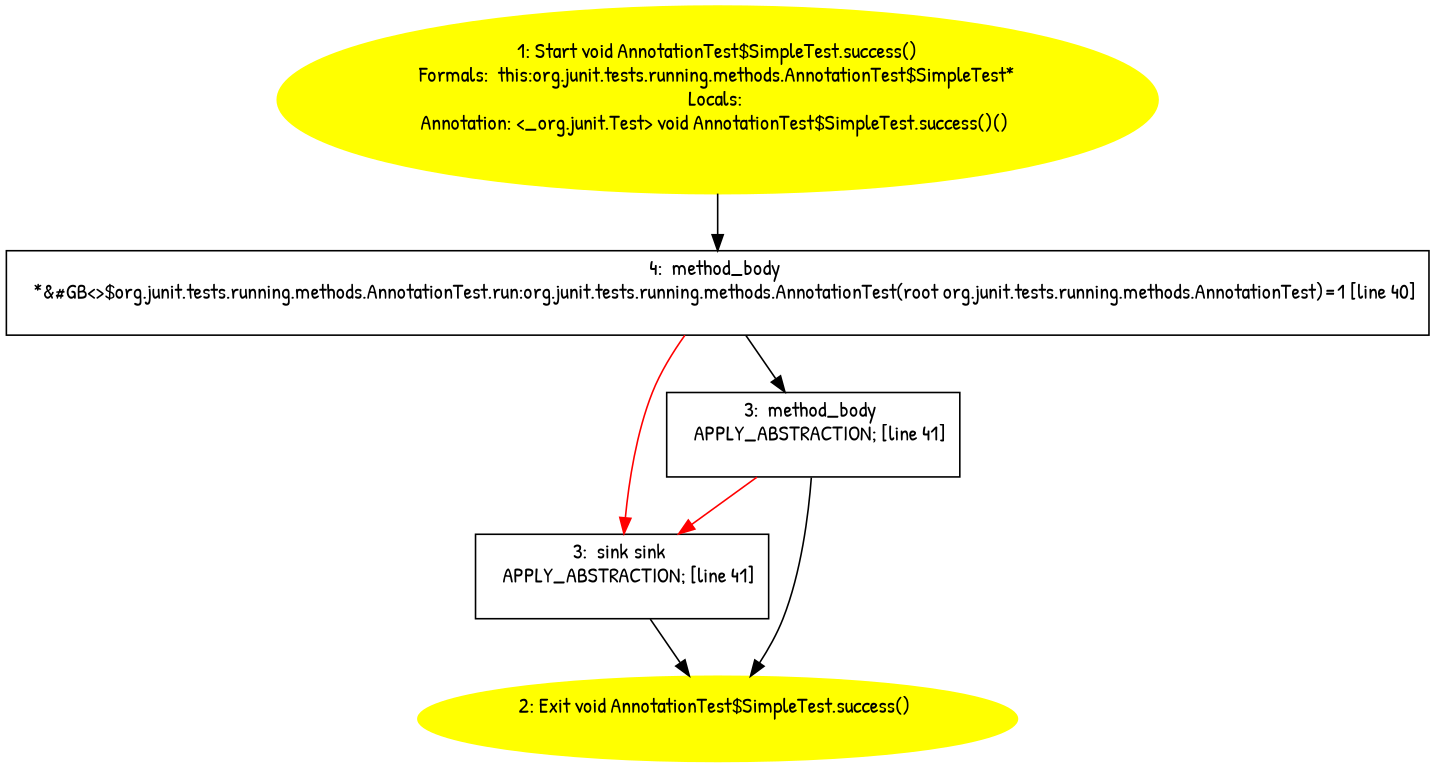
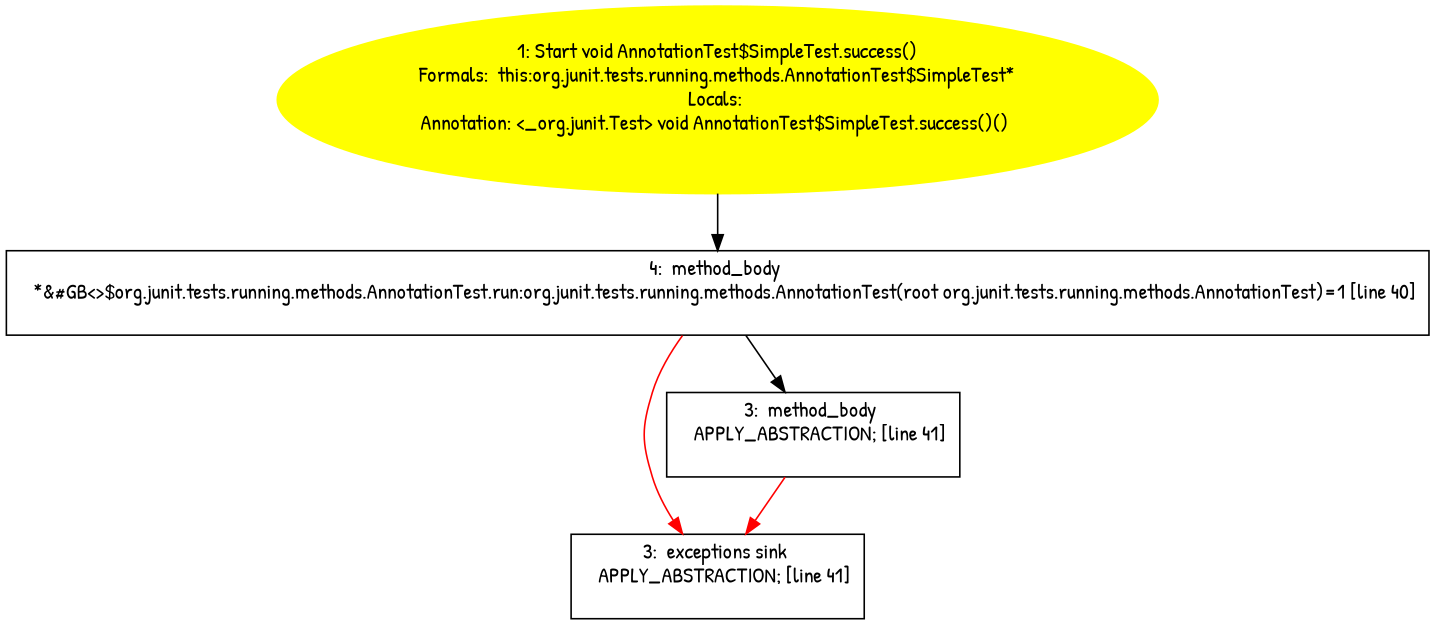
node "3:  sink sink APPLY_ABSTRACTION; [line 41]": label "3:  sink sink APPLY_ABSTRACTION; [line 41]" -> "3:  exceptions sink APPLY_ABSTRACTION; [line 41]"
node "2: Exit void AnnotationTest$SimpleTest.success()": removed
